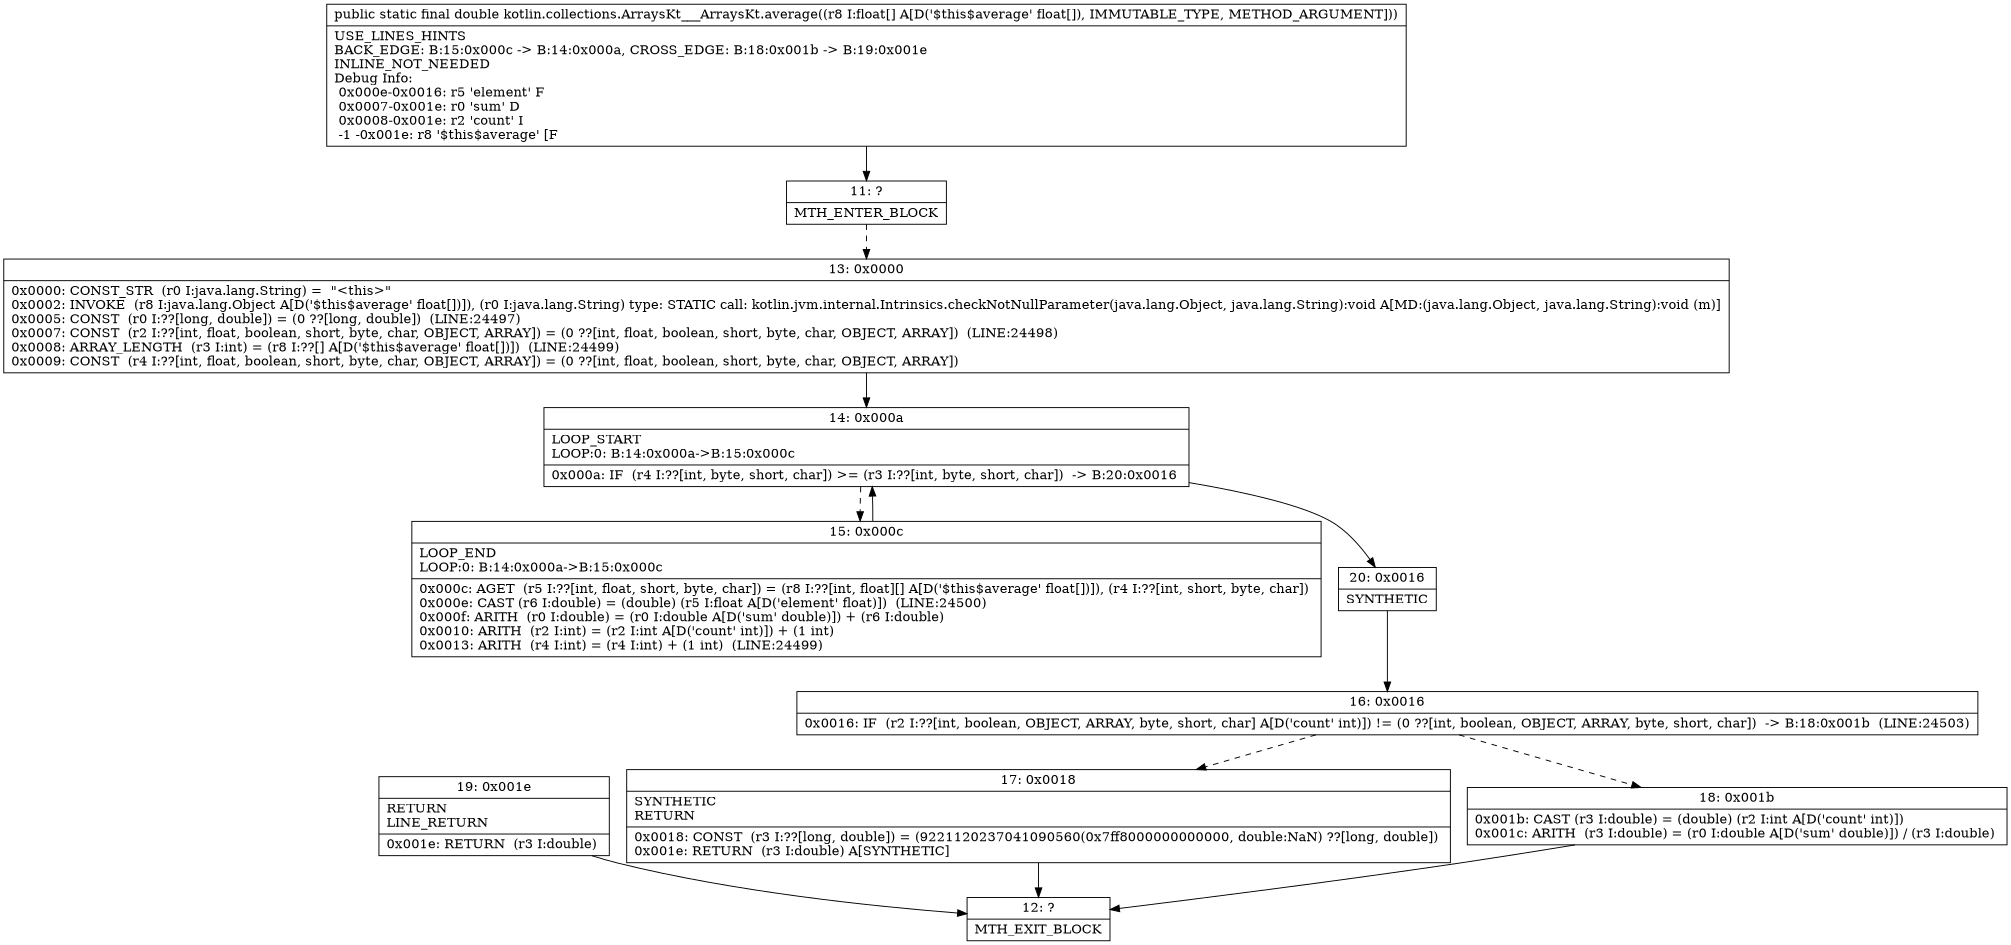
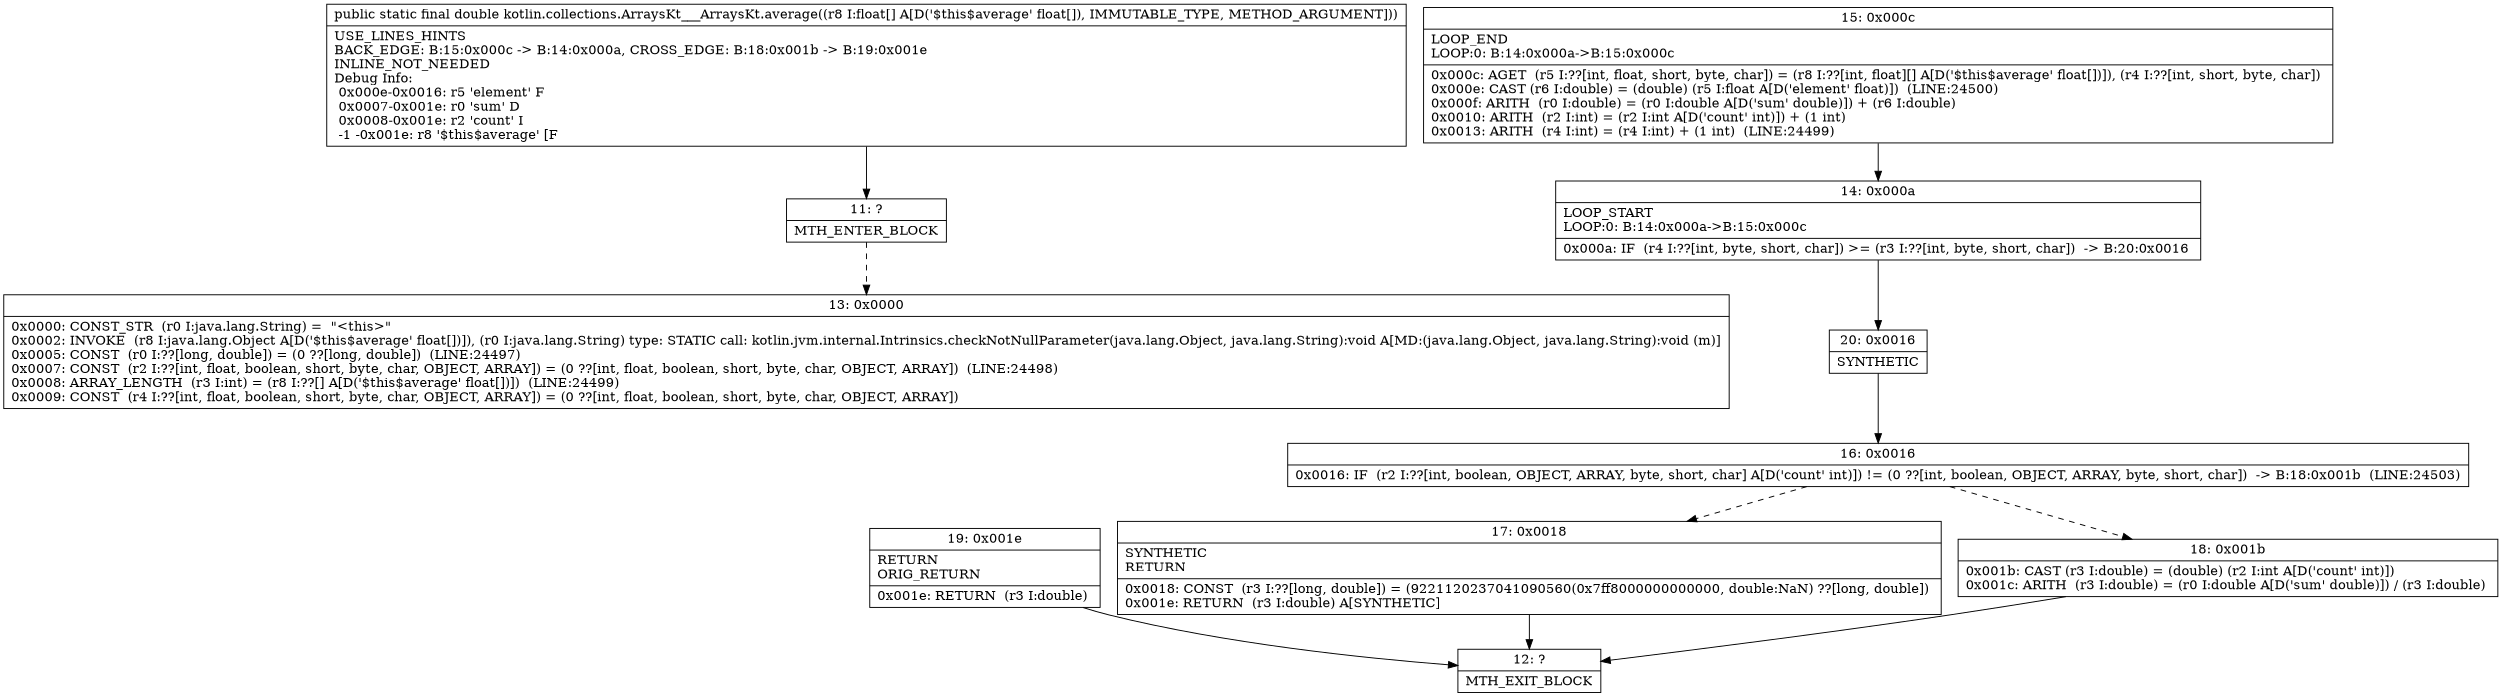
edge "13: 0x0000" -> "14: 0x000a": removed
edge "14: 0x000a" -> "15: 0x000c": removed
node "19: 0x001e": text "LINE_RETURN" -> "ORIG_RETURN"
